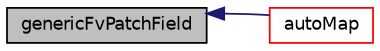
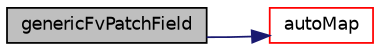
edge "autoMap" -> "genericFvPatchField": reversed
